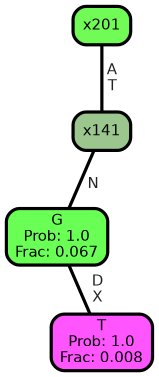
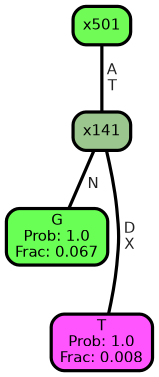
node "x201": label "x201" -> "x501"
edge "G Prob: 1.0 Frac: 0.067" -- "T Prob: 1.0 Frac: 0.008": now "x141" -- "T Prob: 1.0 Frac: 0.008"
